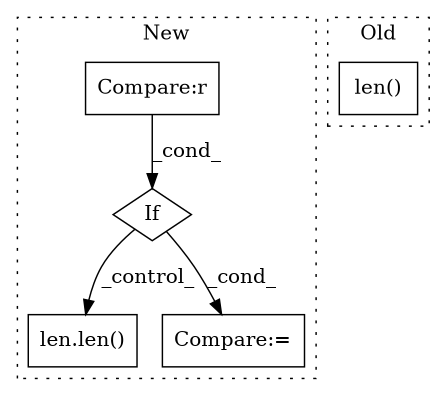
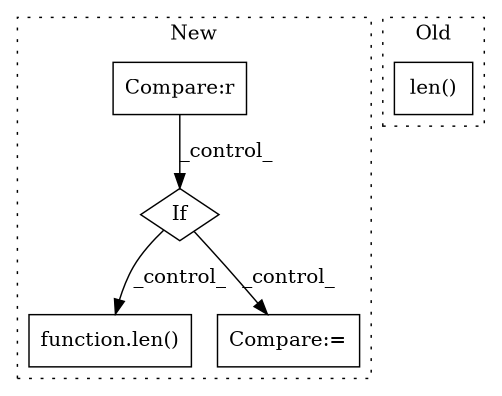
edge "Compare:r" -> "If": label "_cond_" -> "_control_"
edge "If" -> "Compare:=": label "_cond_" -> "_control_"
node "len.len()": label "len.len()" -> "function.len()"
